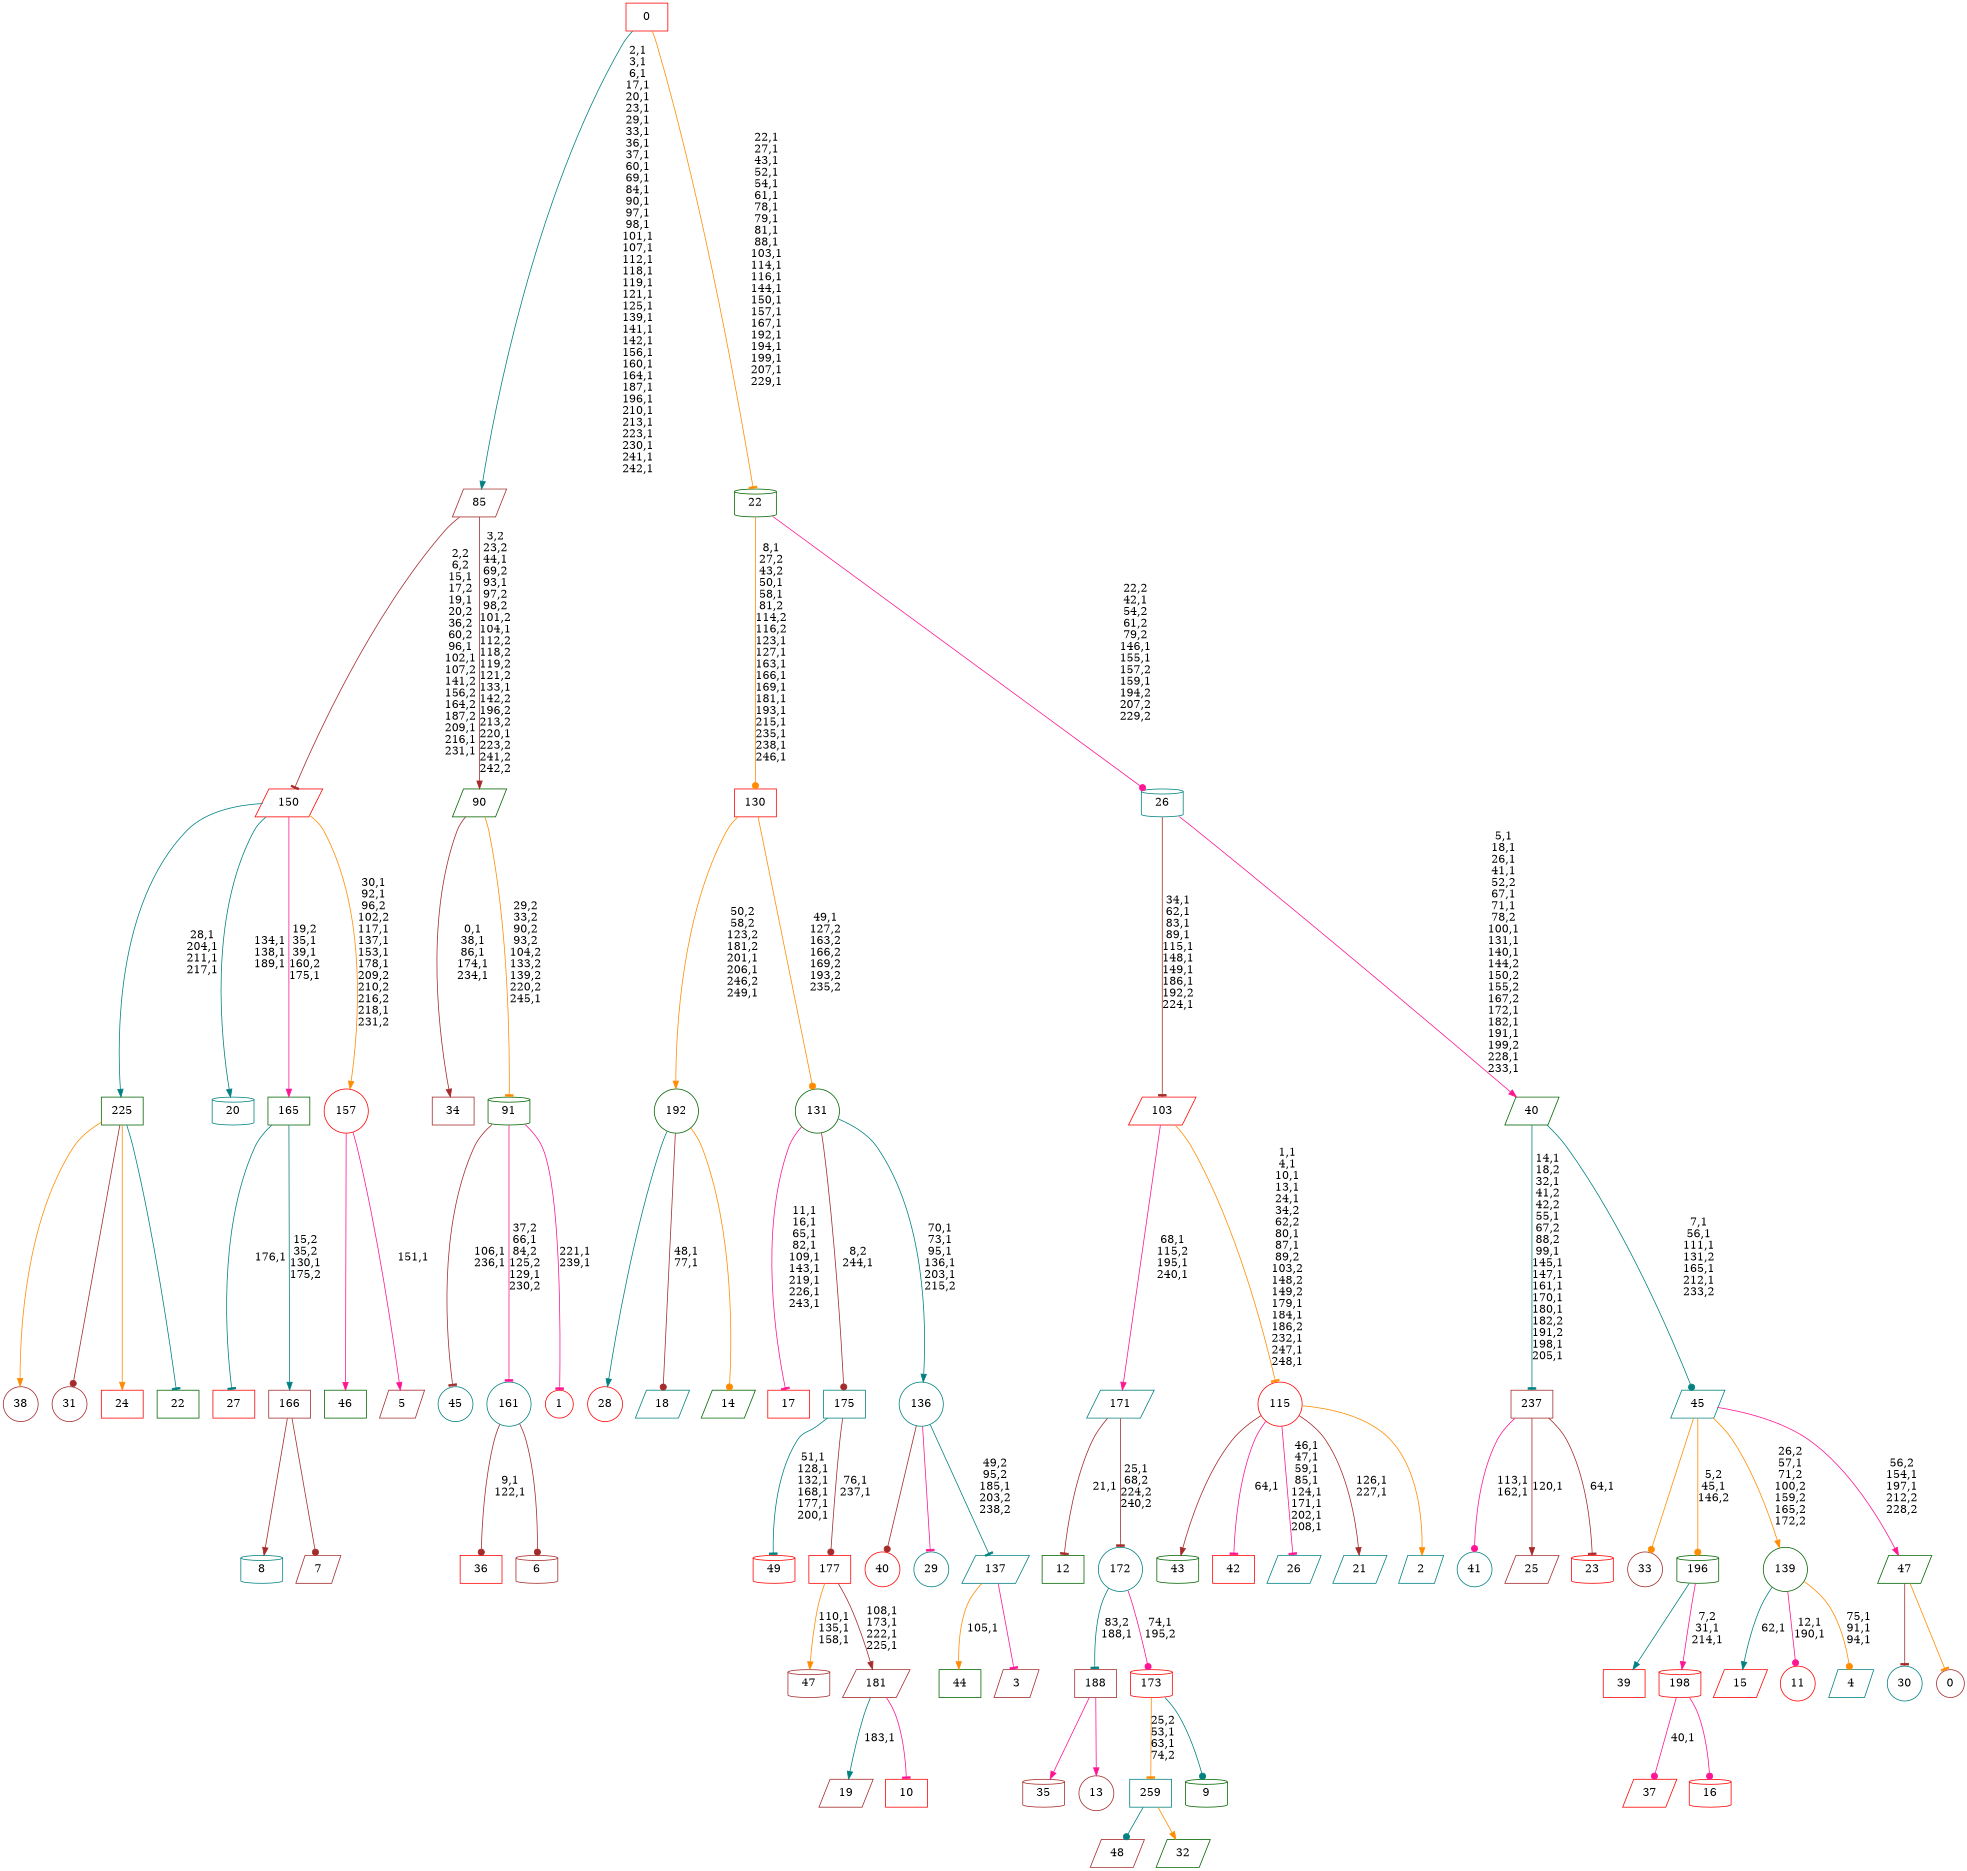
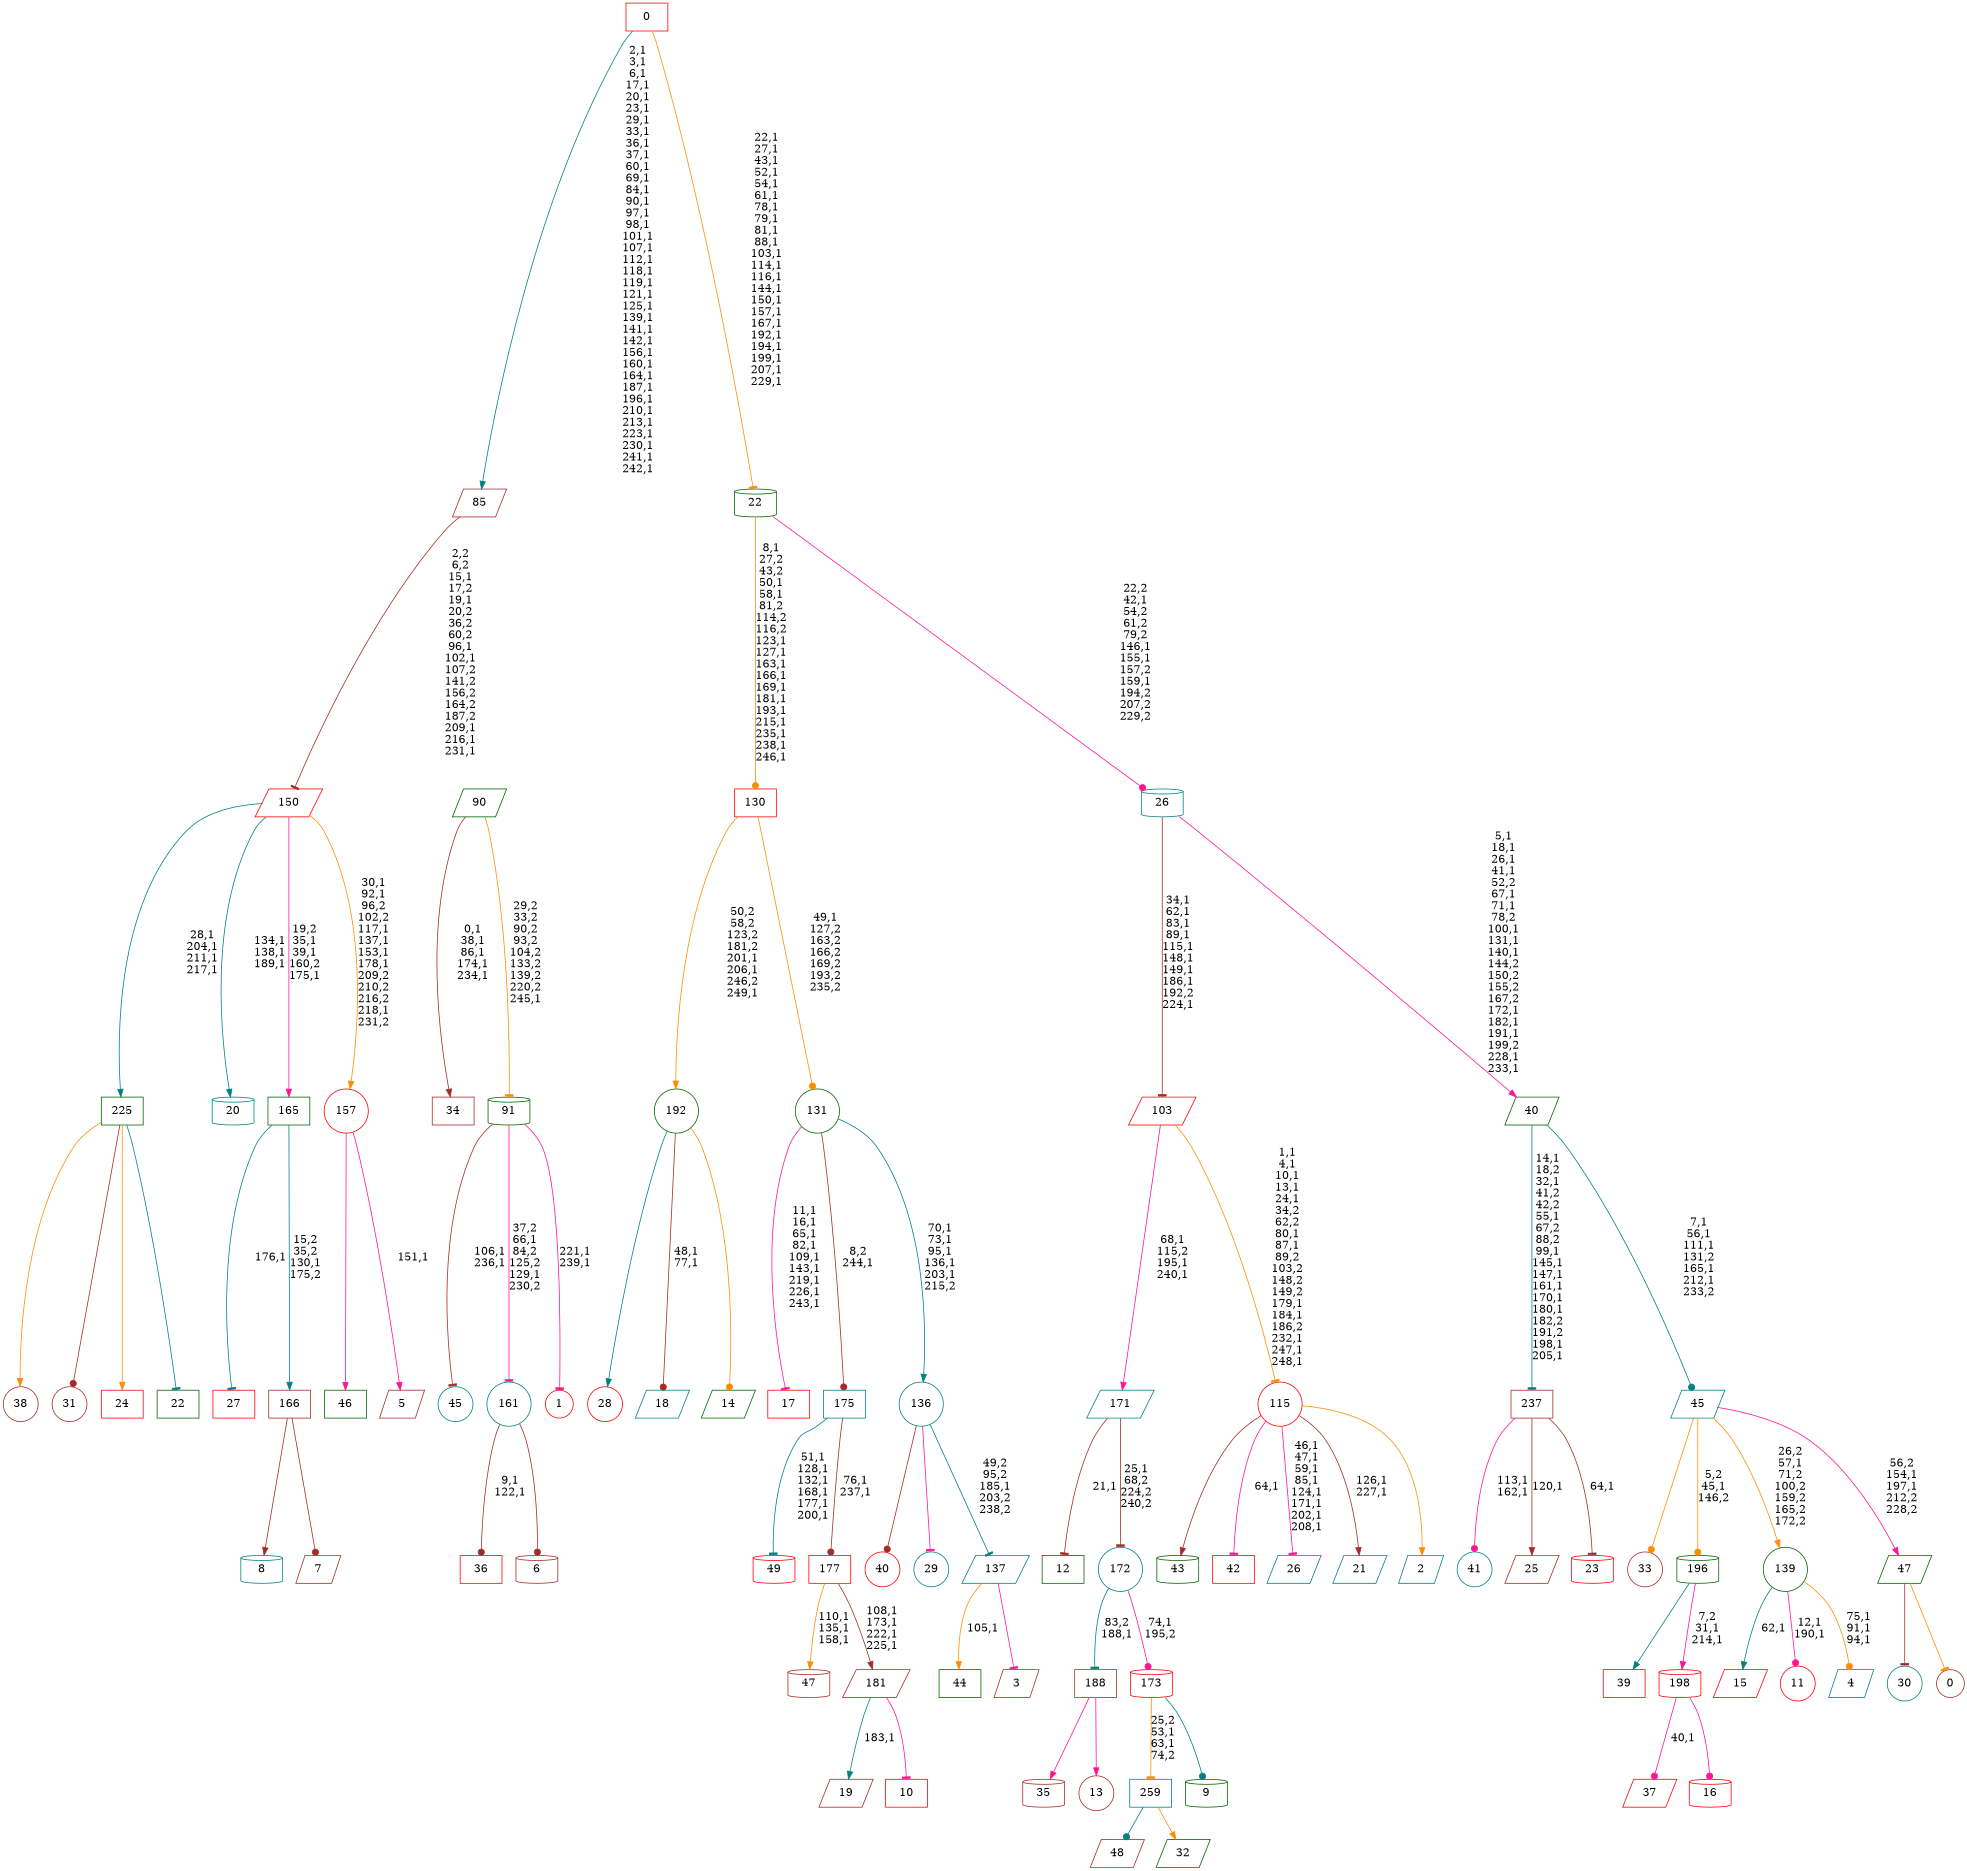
edge "85" -> "90": removed, label "3,2 23,2 44,1 69,2 93,1 97,2 98,2 101,2 104,1 112,2 118,2 119,2 121,2 133,1 142,2 196,2 213,2 220,1 223,2 241,2 242,2"
